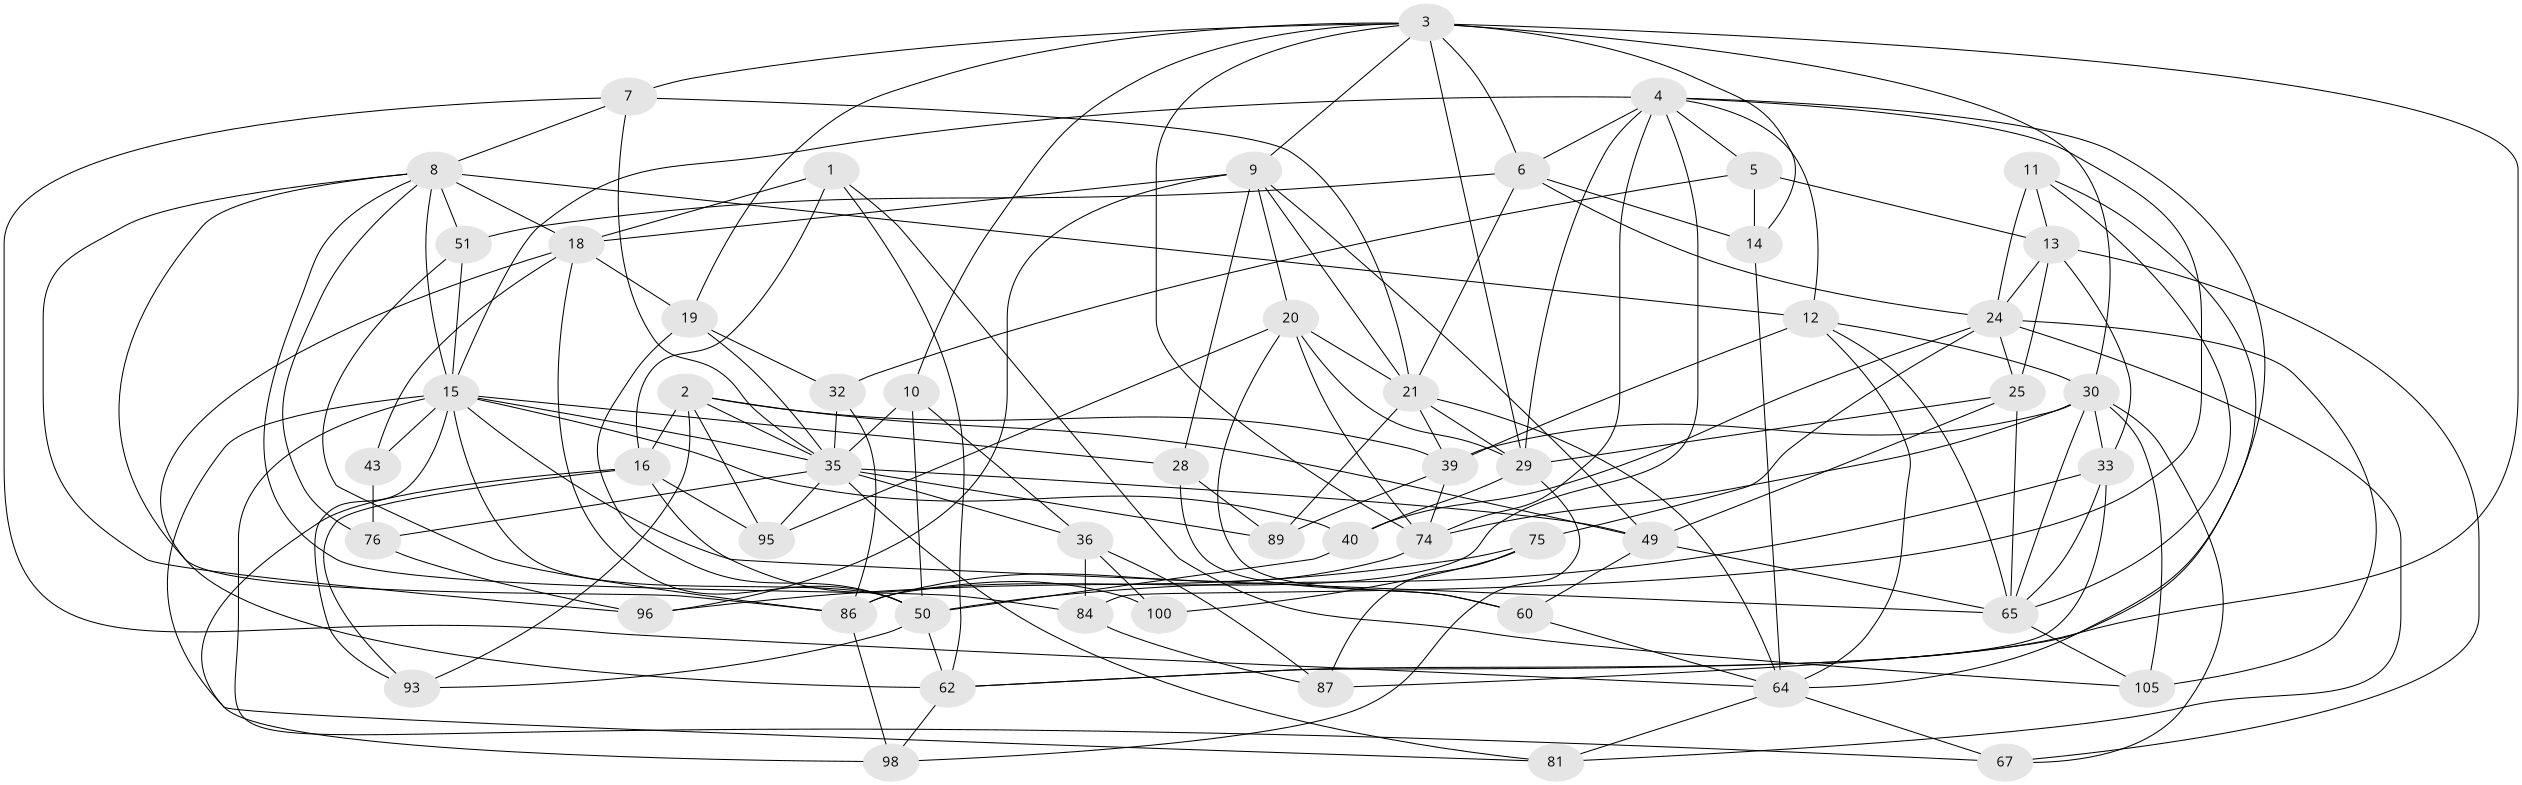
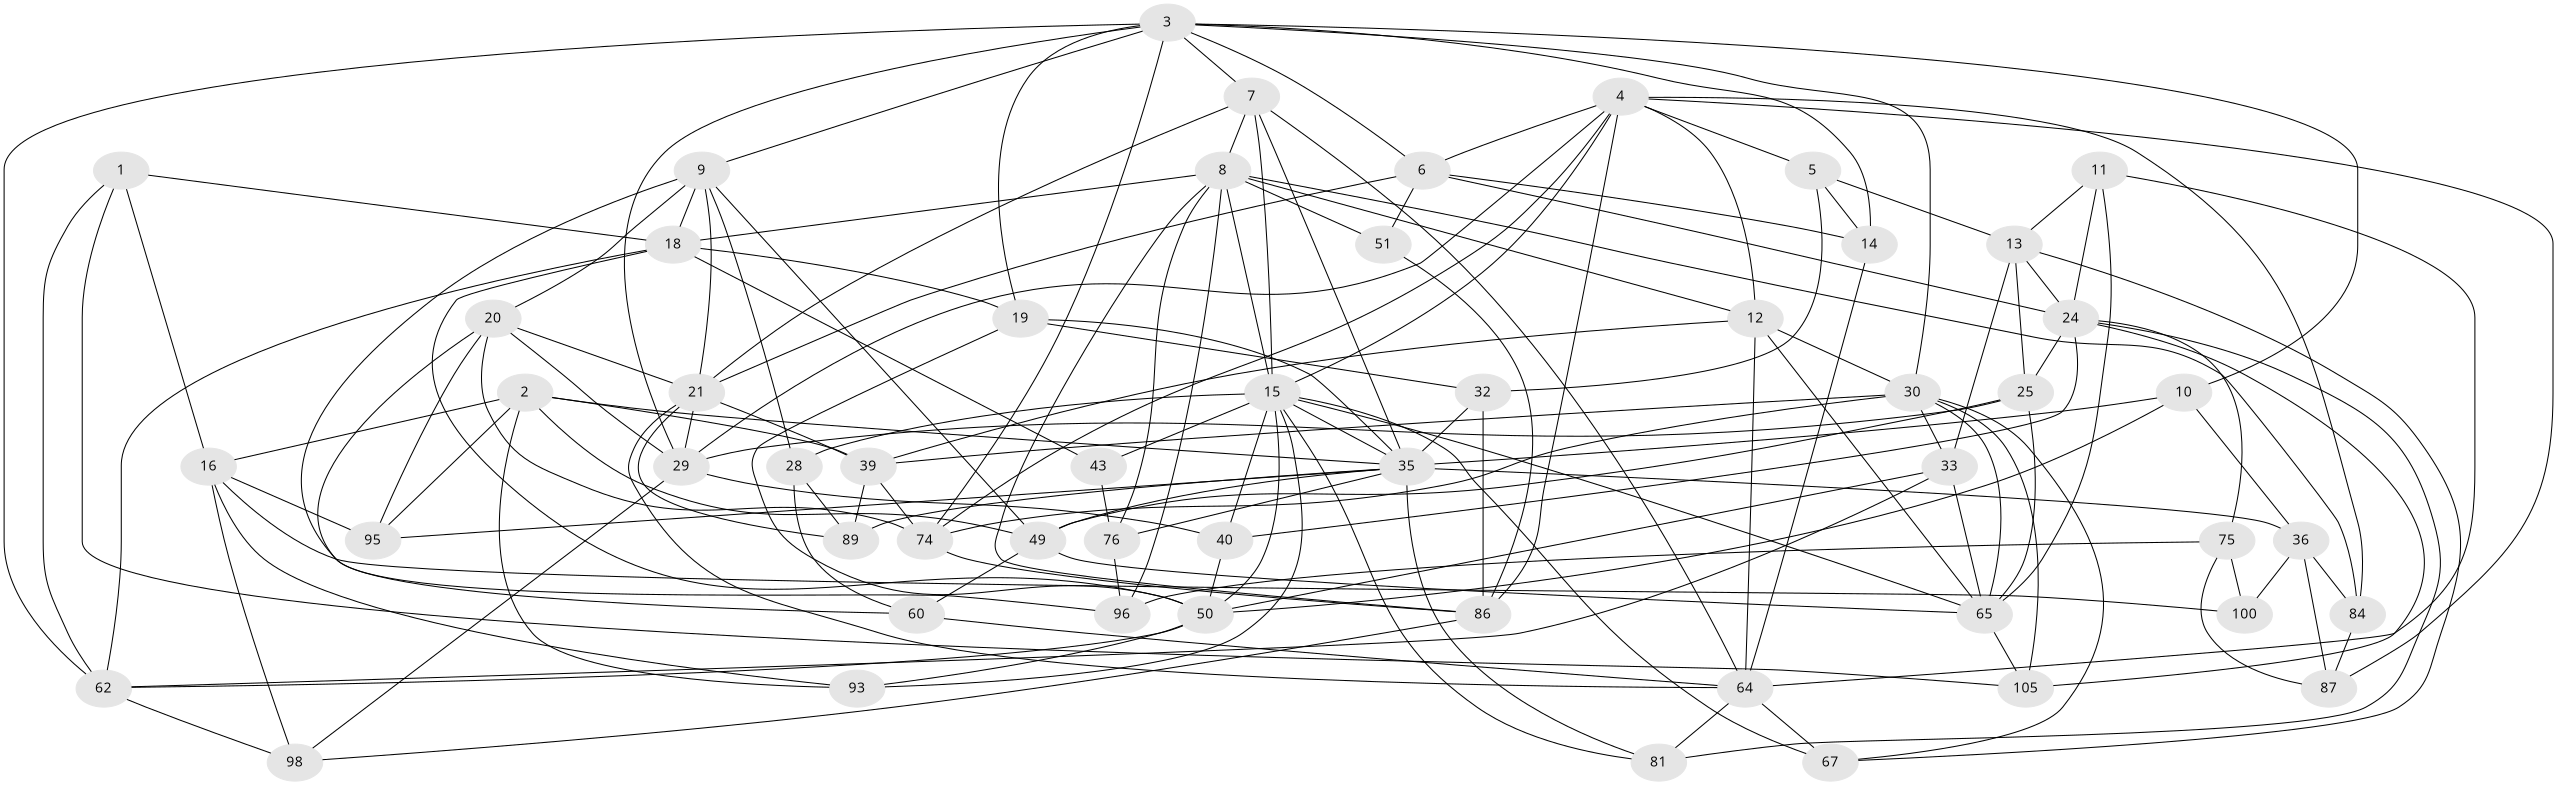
edge "51" -- "15": now "7" -- "15"
